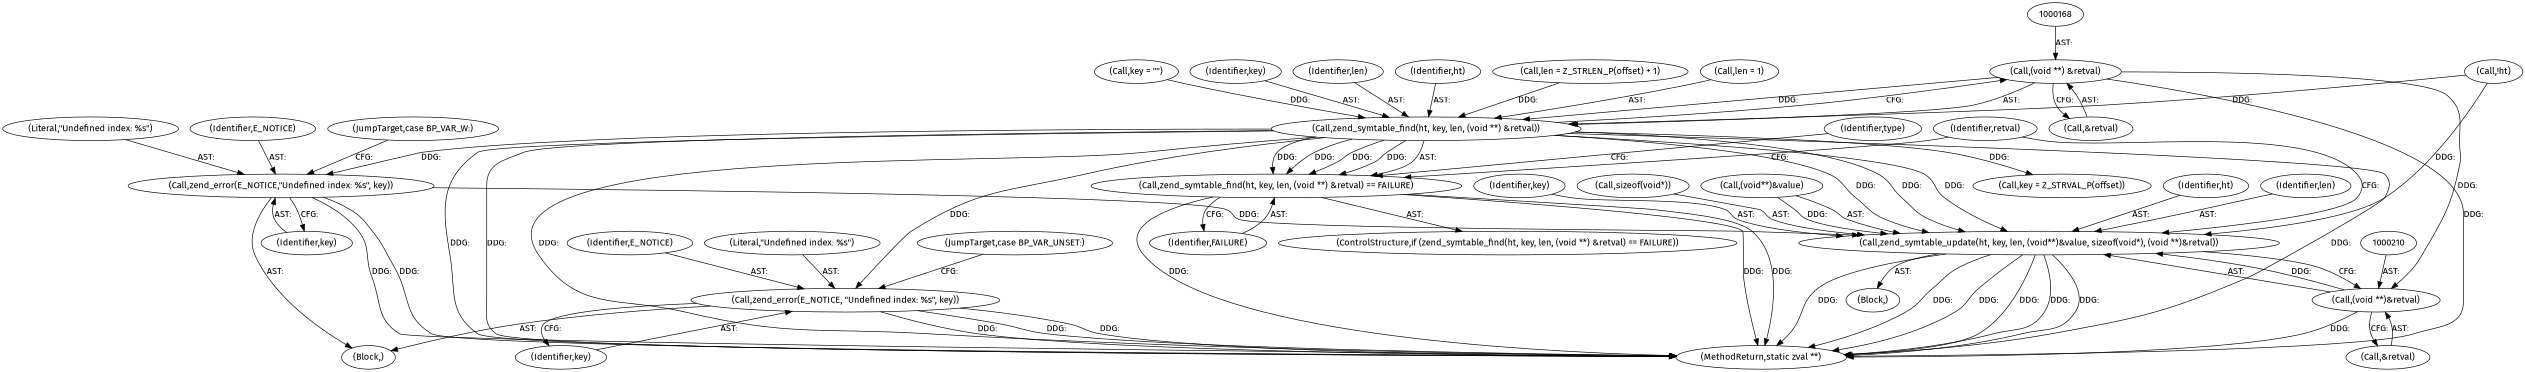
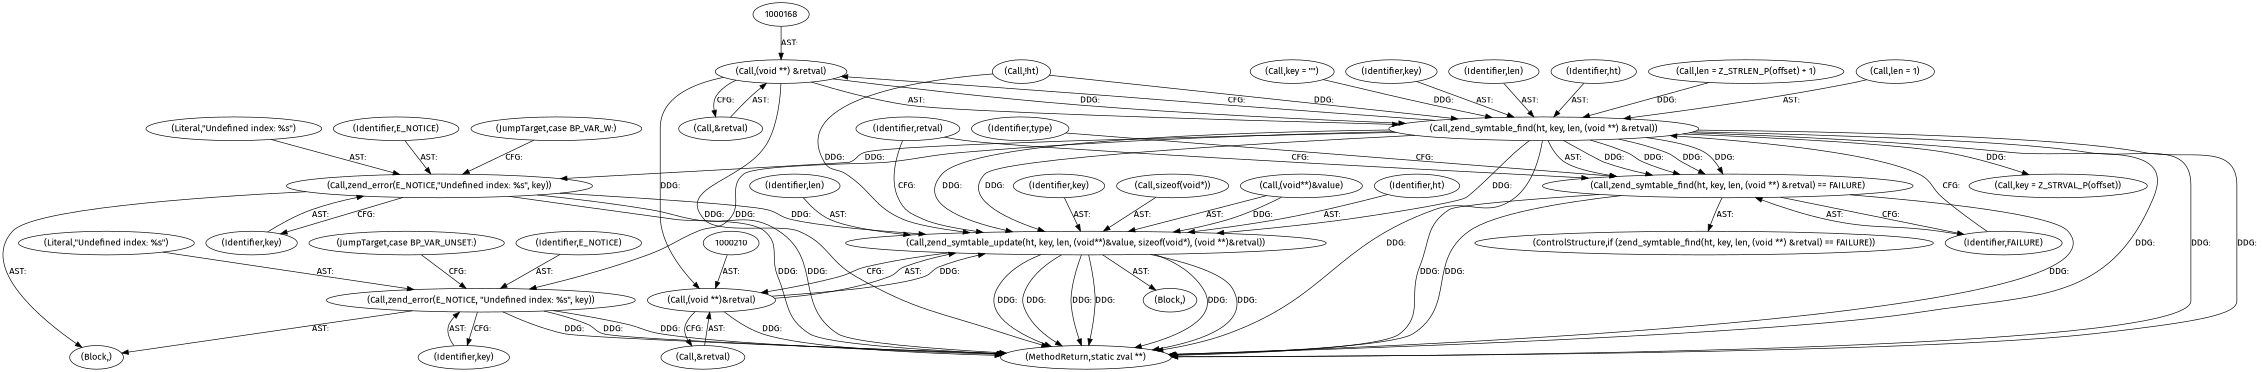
edge "(Identifier,FAILURE)" -> "(Call,zend_symtable_find(ht, key, len, (void **) &retval))": added, label "CFG:"
